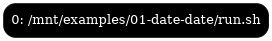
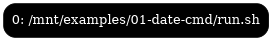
node "0: /mnt/examples/01-date-date/run.sh": label "0: /mnt/examples/01-date-date/run.sh" -> "0: /mnt/examples/01-date-cmd/run.sh"
